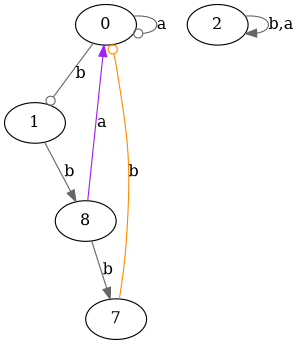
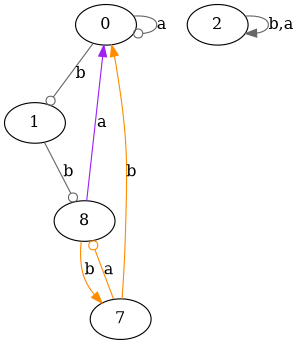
edge "1" -> "8": arrowhead normal -> odot
edge "7" -> "0": arrowhead odot -> normal
edge "8" -> "7": color gray40 -> darkorange
edge "7" -> "8": added, label "a"
